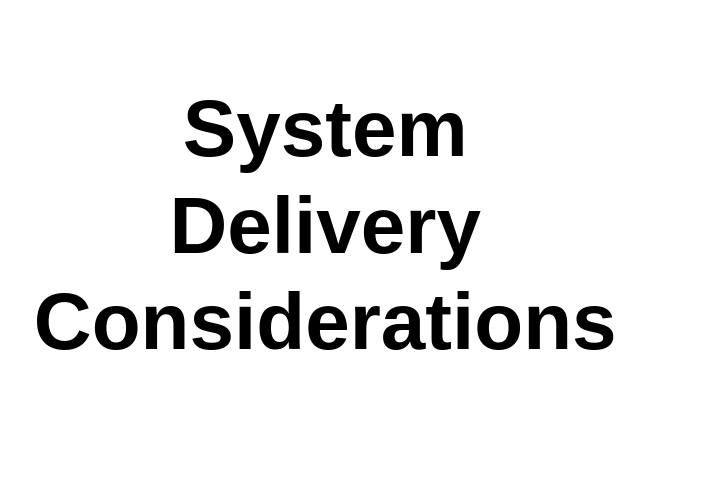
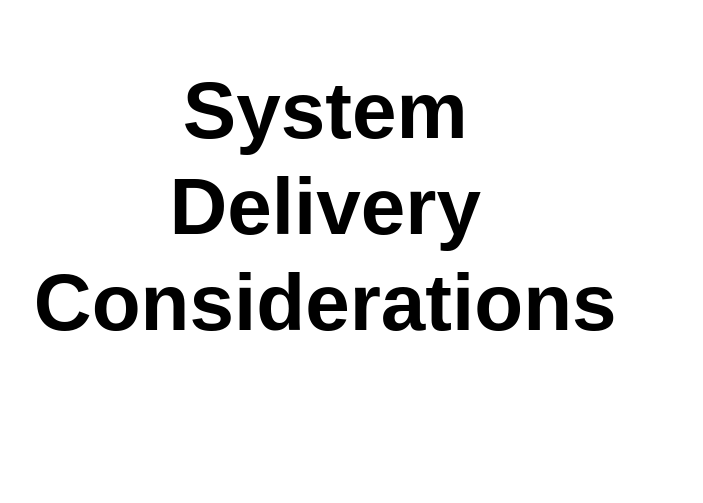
node "System Delivery Considerations": moved (326, 226) -> (326, 207)
